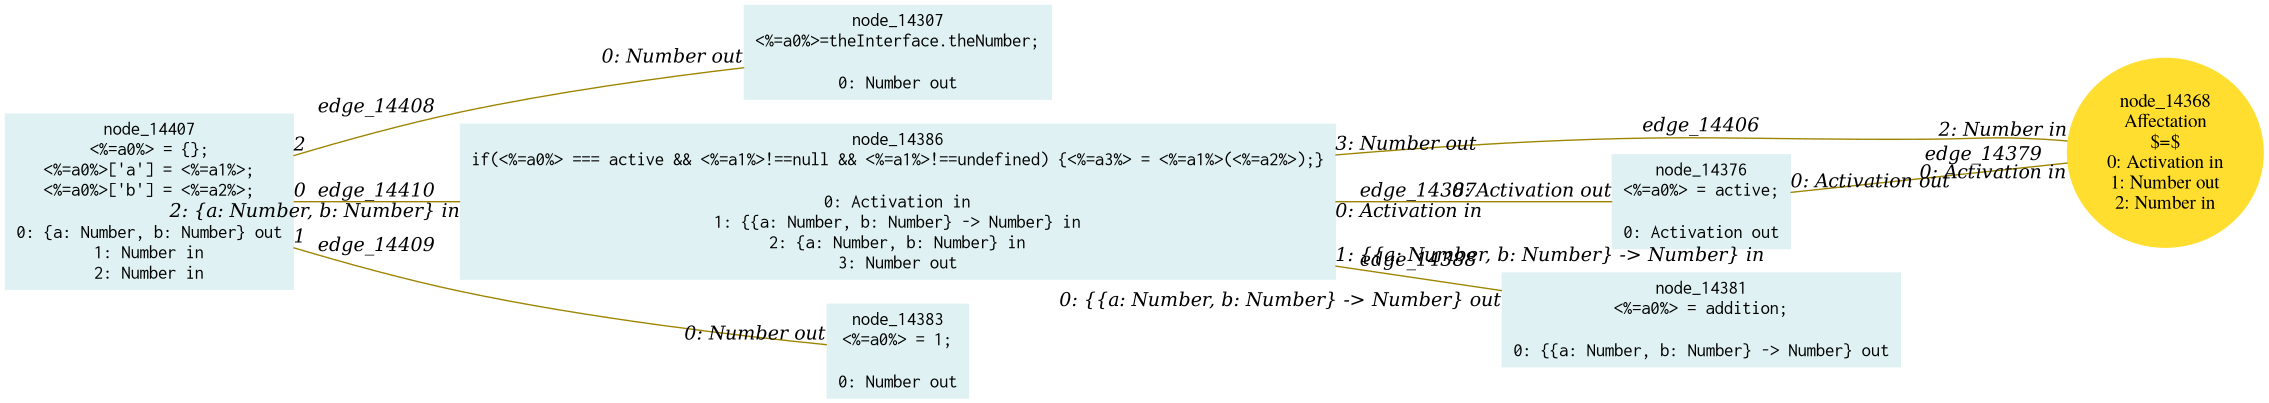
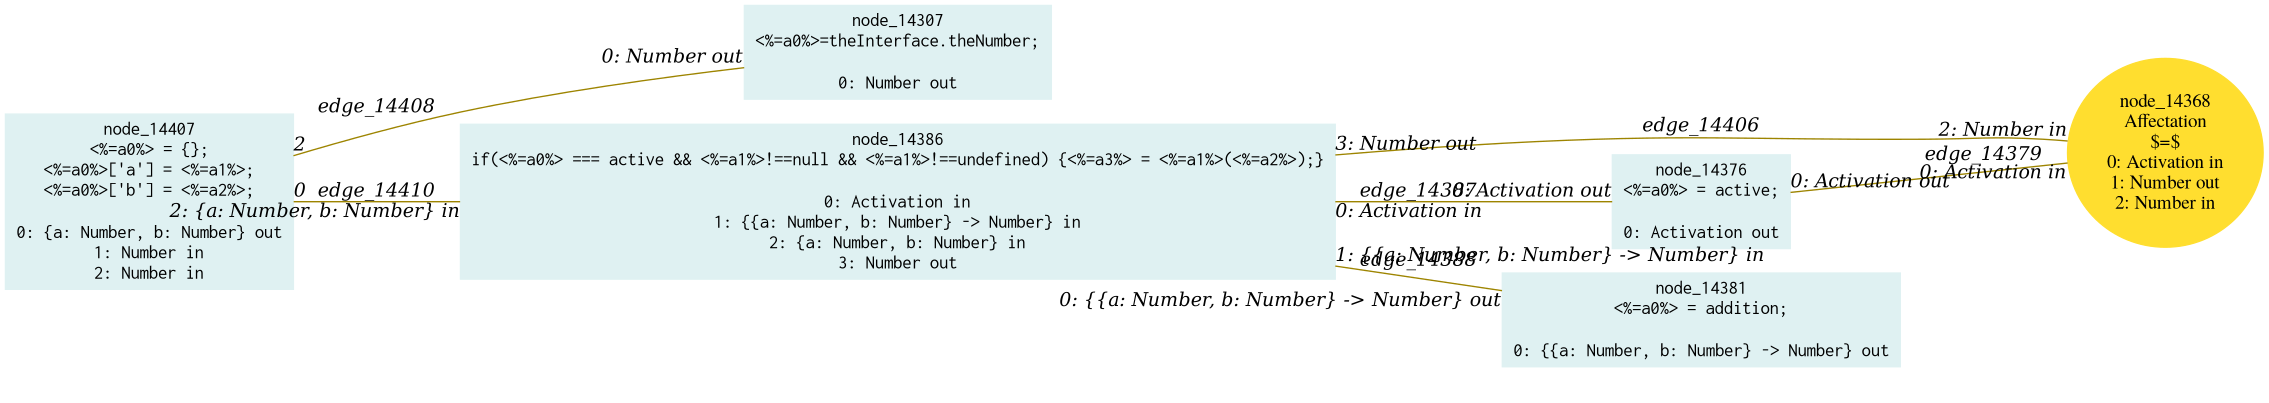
node "node_14383 <%=a0%> = 1; 0: Number out": removed
